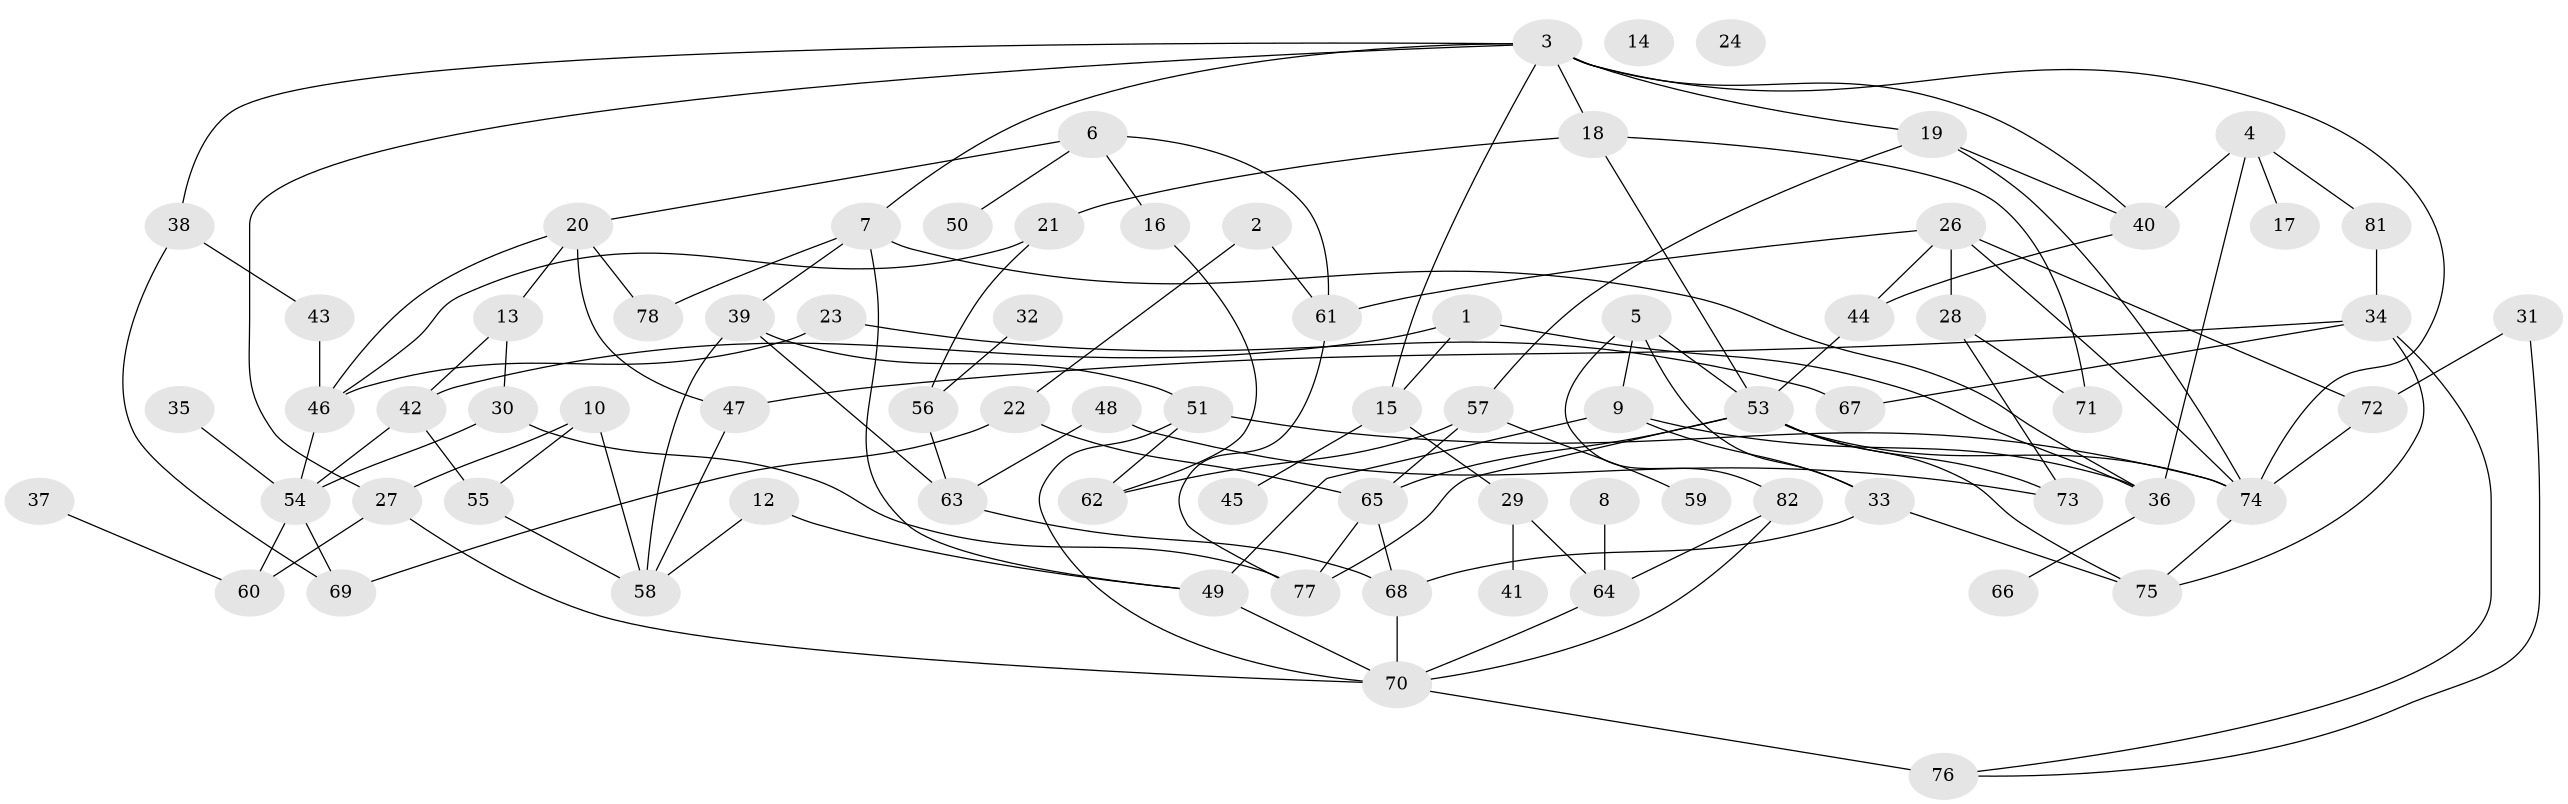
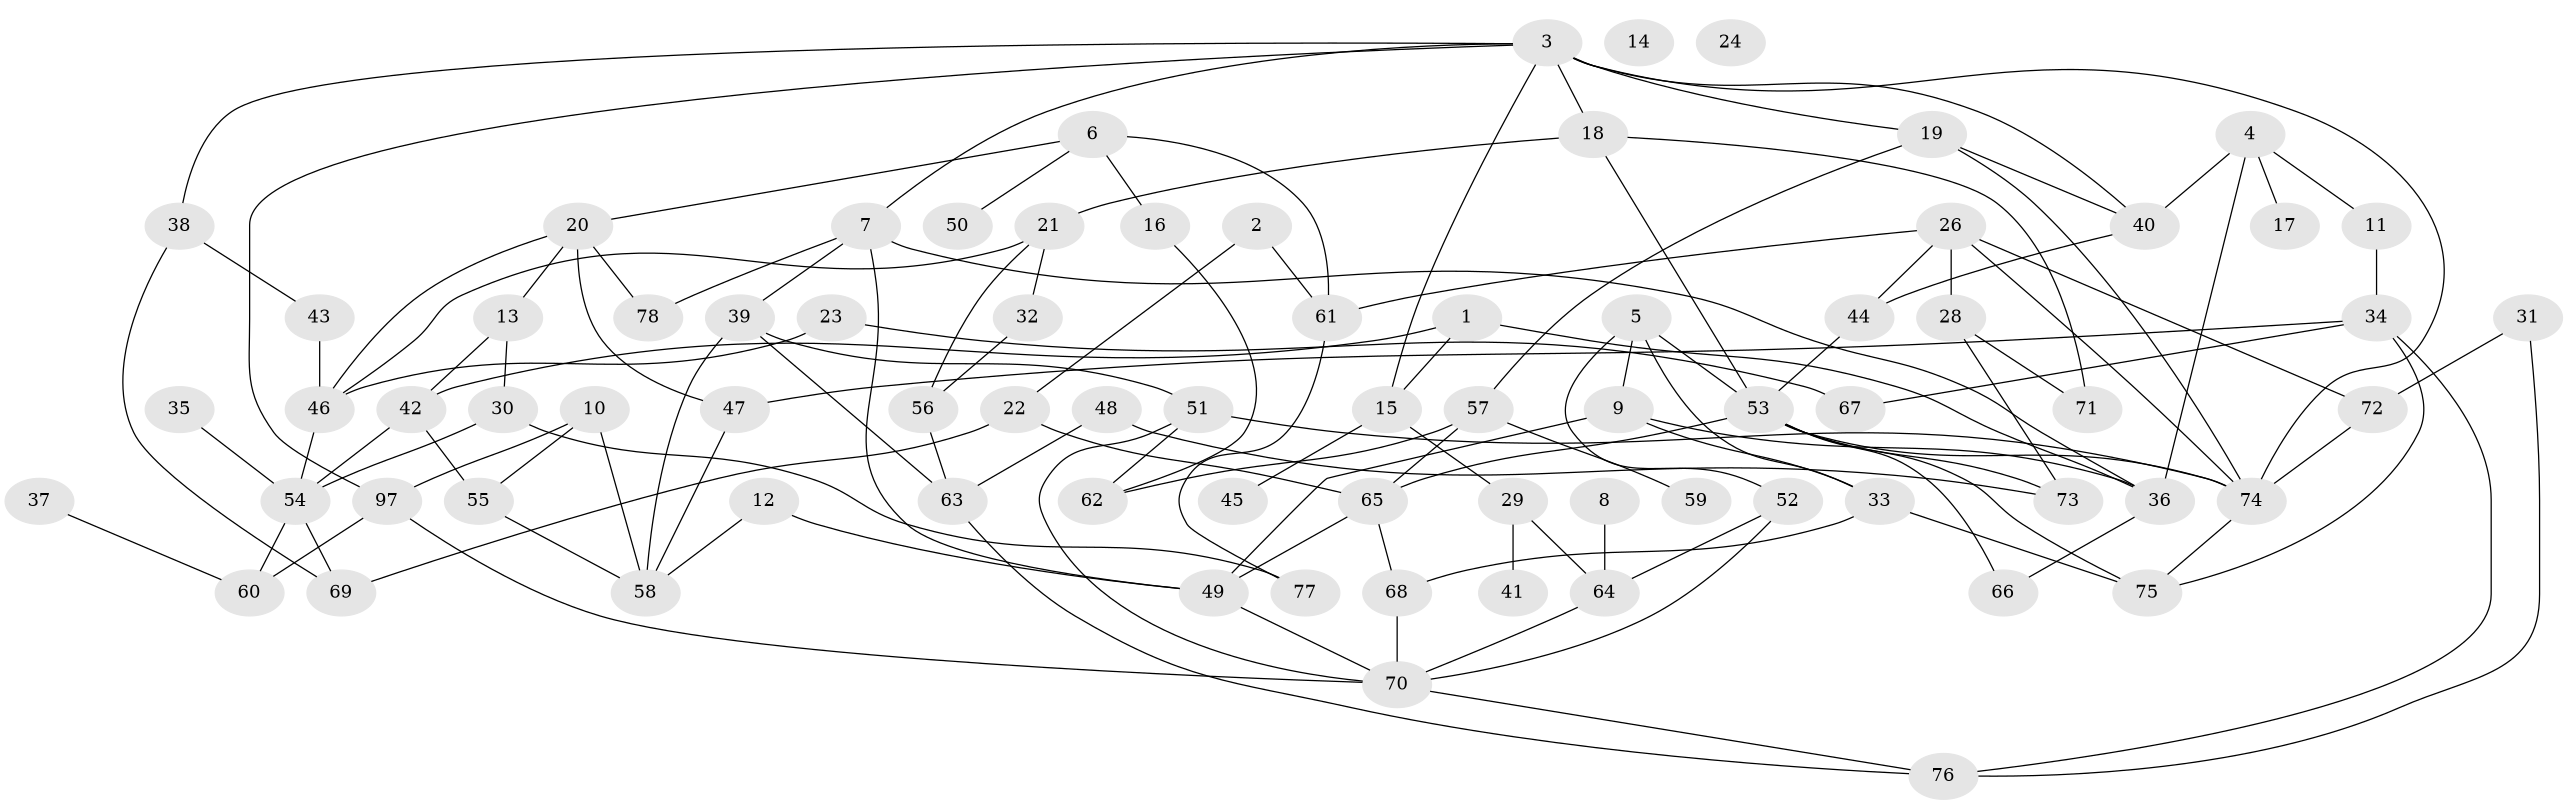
node "81": label "81" -> "11"
edge "21" -- "32": added
edge "53" -- "77": now "53" -- "66"
node "27": label "27" -> "97"
node "82": label "82" -> "52"
edge "63" -- "68": now "63" -- "76"
edge "65" -- "77": now "65" -- "49"
